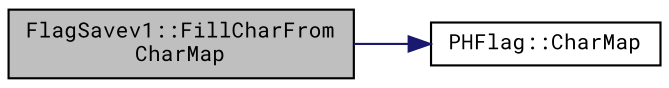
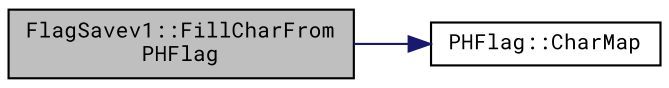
node "FlagSavev1::FillCharFrom CharMap": label "FlagSavev1::FillCharFrom CharMap" -> "FlagSavev1::FillCharFrom PHFlag"
